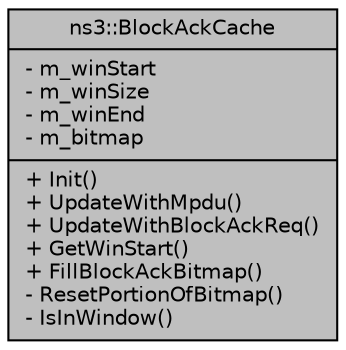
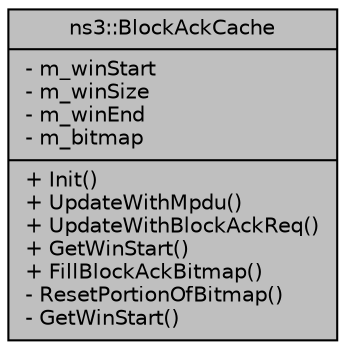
node "ns3::BlockAckCache": text "- IsInWindow()" -> "- GetWinStart()"
